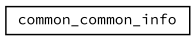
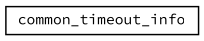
node "common_common_info": label "common_common_info" -> "common_timeout_info"
